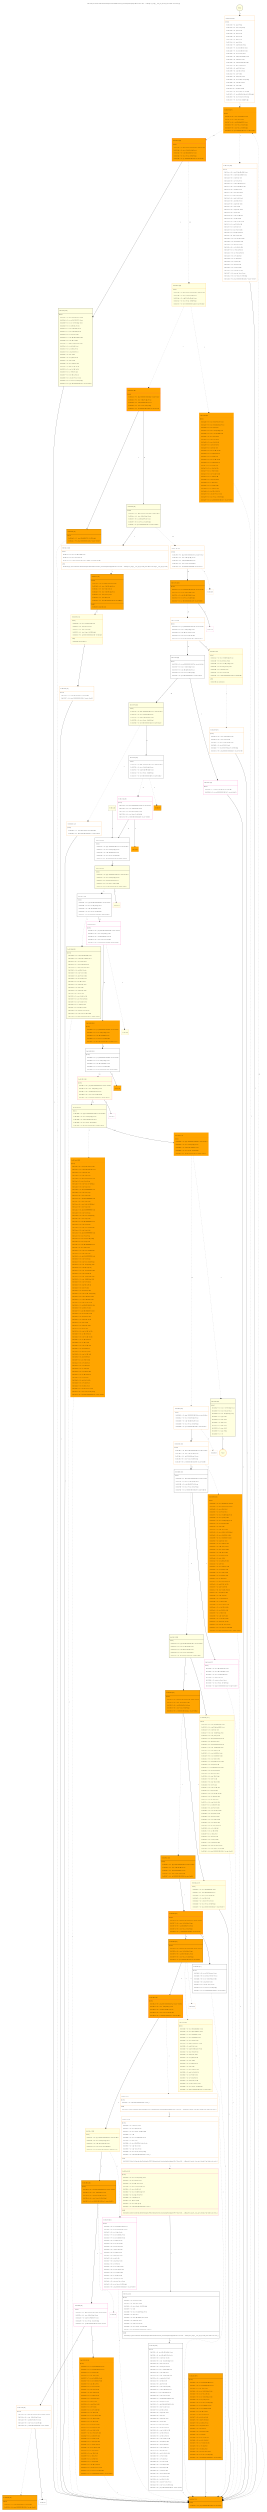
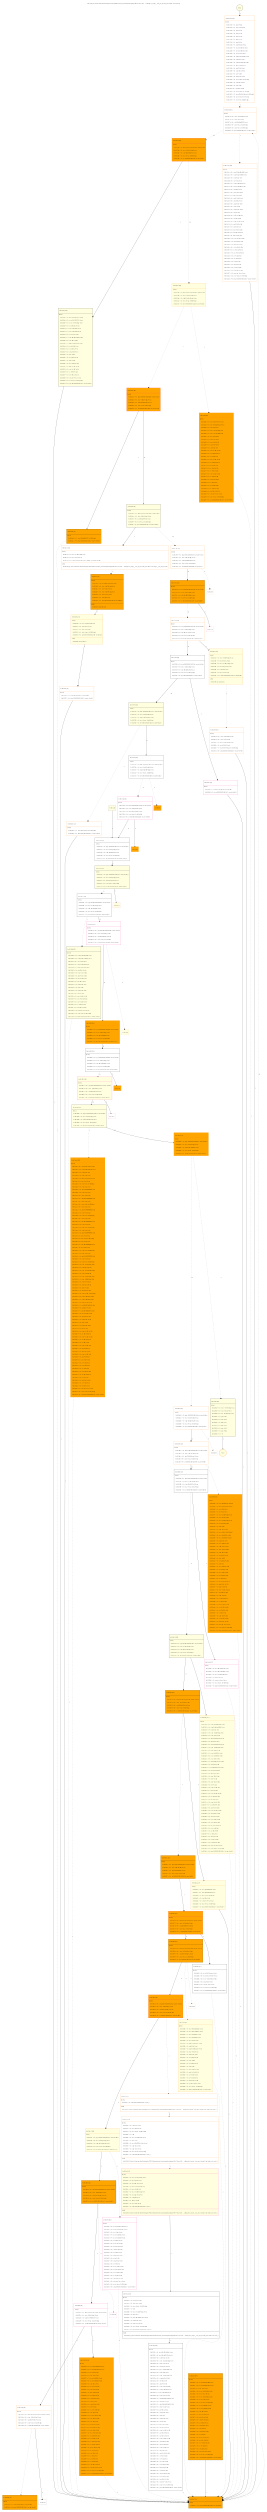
node "0x401678 [29]": fillcolor orange -> white
